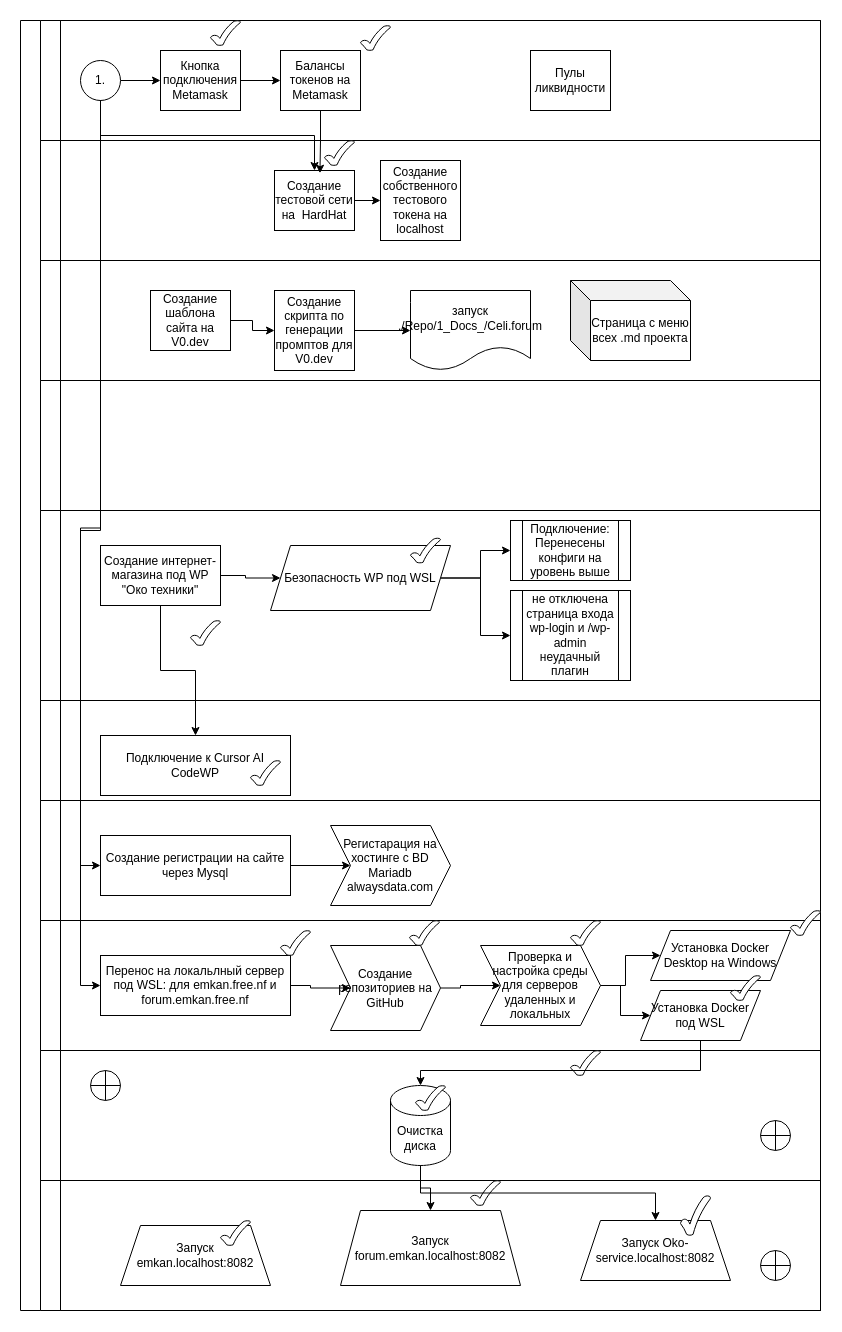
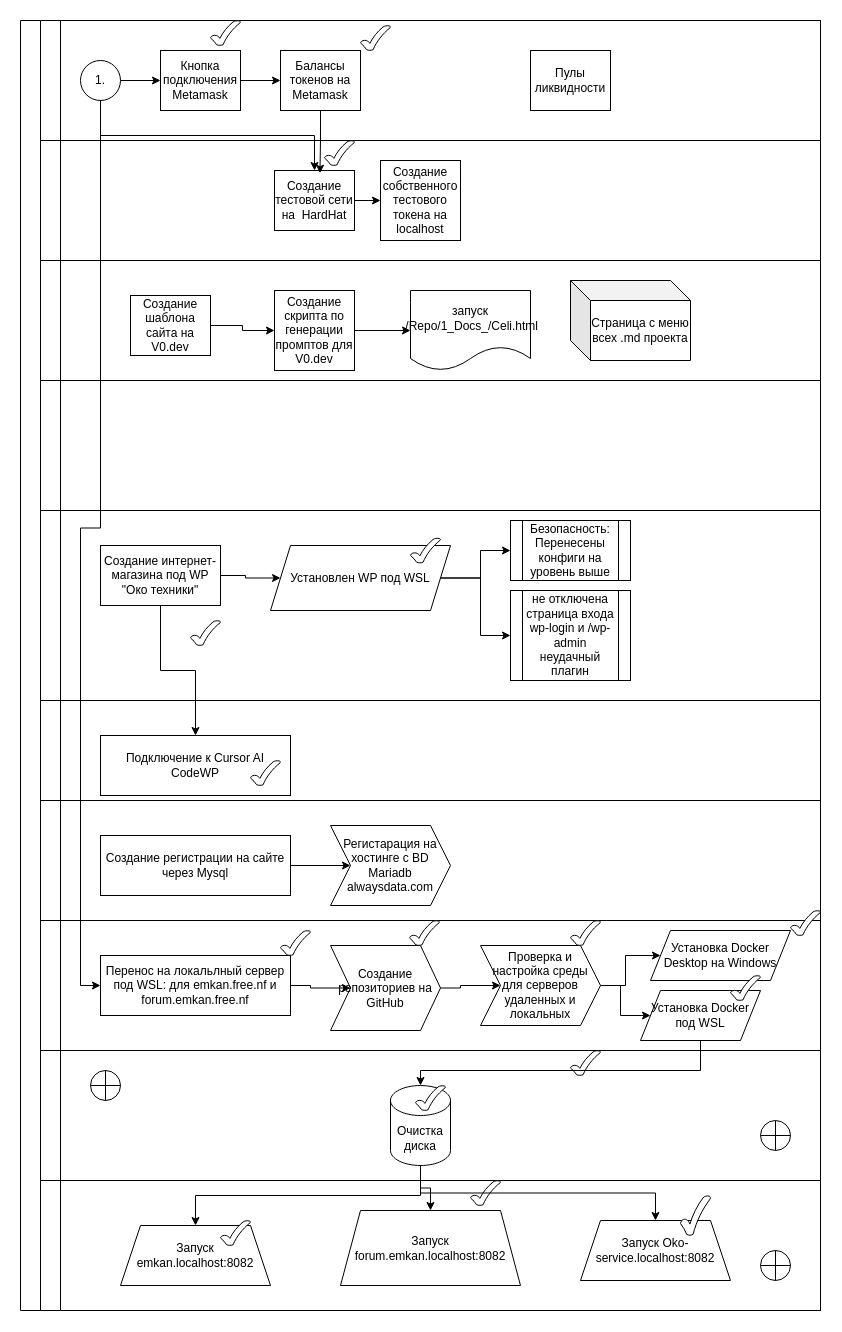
node "запуск ./Repo/1_Docs_/Celi.forum": label "запуск ./Repo/1_Docs_/Celi.forum" -> "запуск ./Repo/1_Docs_/Celi.html"
node "Создание шаблона сайта на V0.dev": moved (191, 321) -> (171, 326)
edge "1." -> "Создание регистрации на сайте через Mysql": removed
node "Подключение: Перенесены конфиги на уровень выше": label "Подключение: Перенесены конфиги на уровень выше" -> "Безопасность: Перенесены конфиги на уровень выше"
node "Безопасность WP под WSL": label "Безопасность WP под WSL" -> "Установлен WP под WSL"
edge "Очистка диска" -> "Запуск emkan.localhost:8082": added
